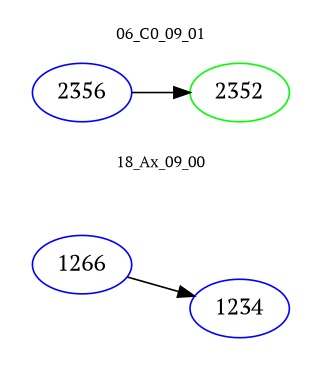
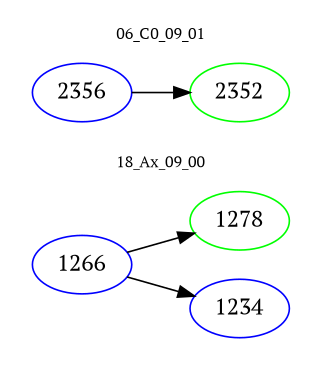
node "1278": added
